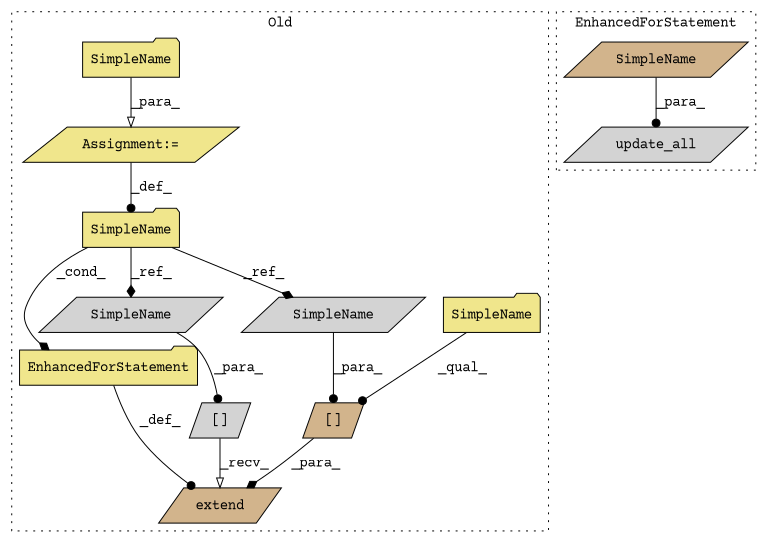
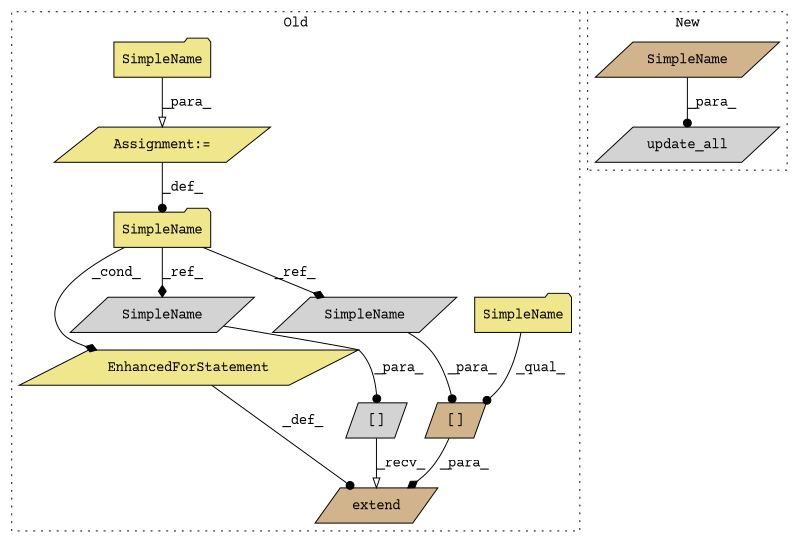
cluster "EnhancedForStatement": label "EnhancedForStatement" -> "New"
node "EnhancedForStatement": shape folder -> parallelogram
